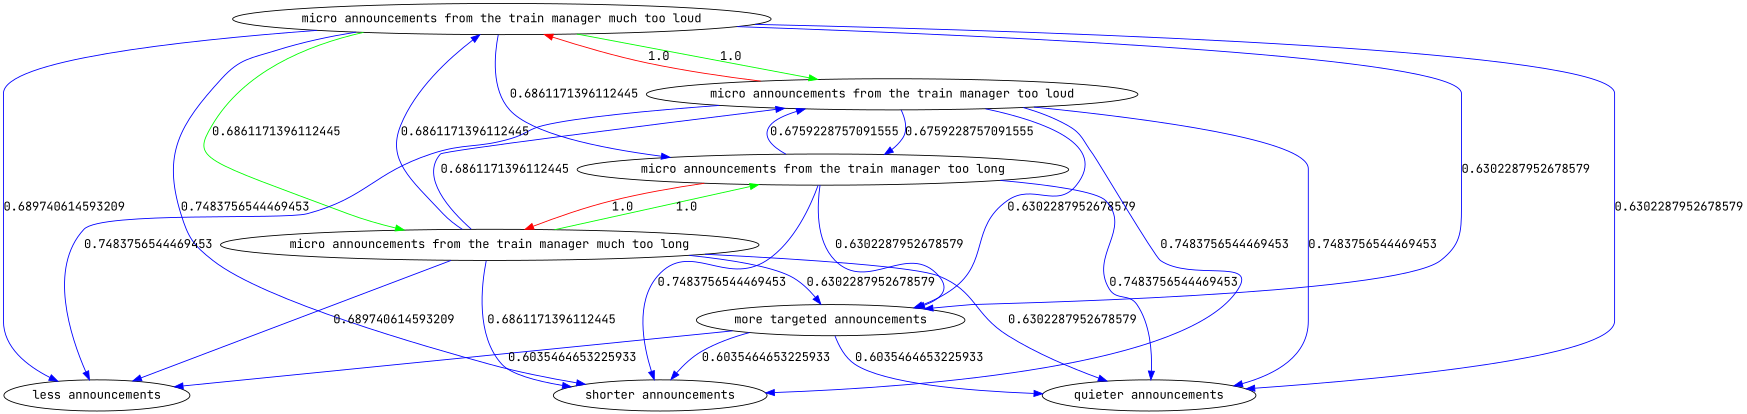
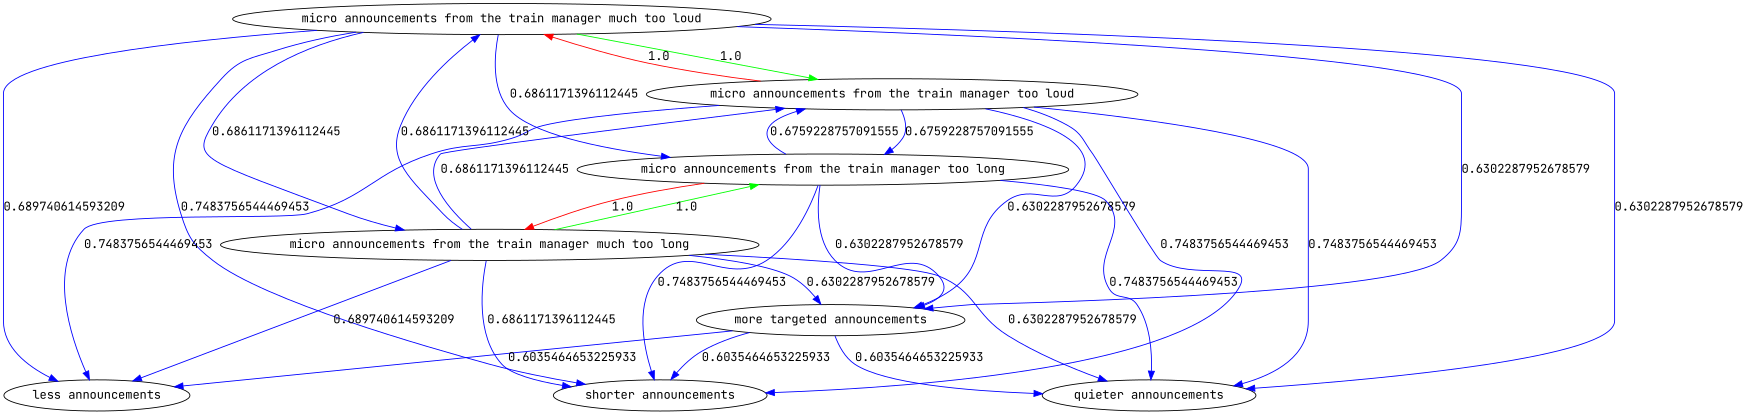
edge "micro announcements from the train manager much too loud" -> "micro announcements from the train manager much too long": color green -> blue
